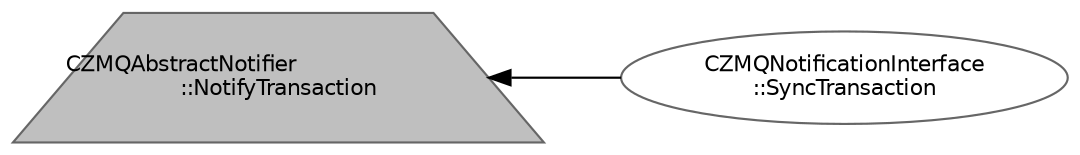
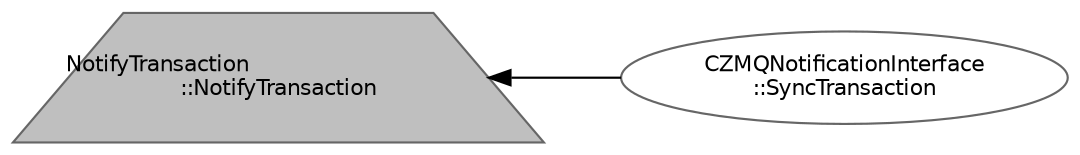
node "CZMQAbstractNotifier ::NotifyTransaction": label "CZMQAbstractNotifier ::NotifyTransaction" -> "NotifyTransaction ::NotifyTransaction"
